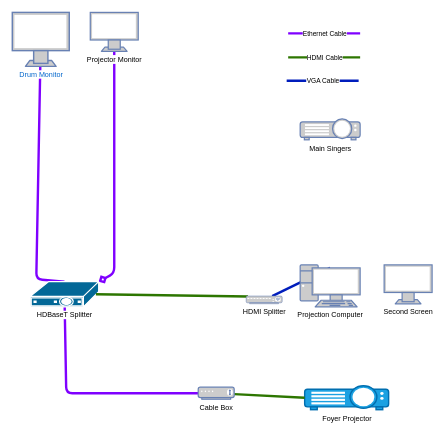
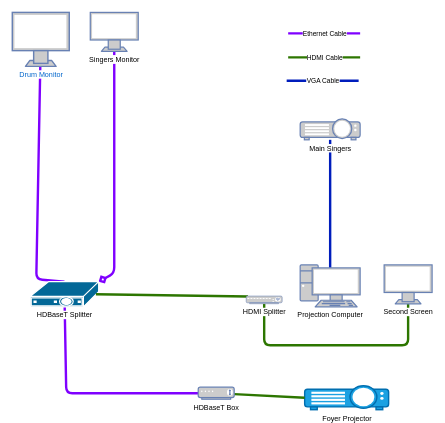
node "Projector Monitor": label "Projector Monitor" -> "Singers Monitor"
edge "Projection Computer" -- "HDMI Splitter": now "Projection Computer" -- "Main Singers"
edge "Second Screen" -- "HDMI Splitter": added
node "Cable Box": label "Cable Box" -> "HDBaseT Box"
